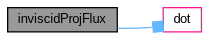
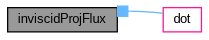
edge "inviscidProjFlux" -> "dot": reversed
